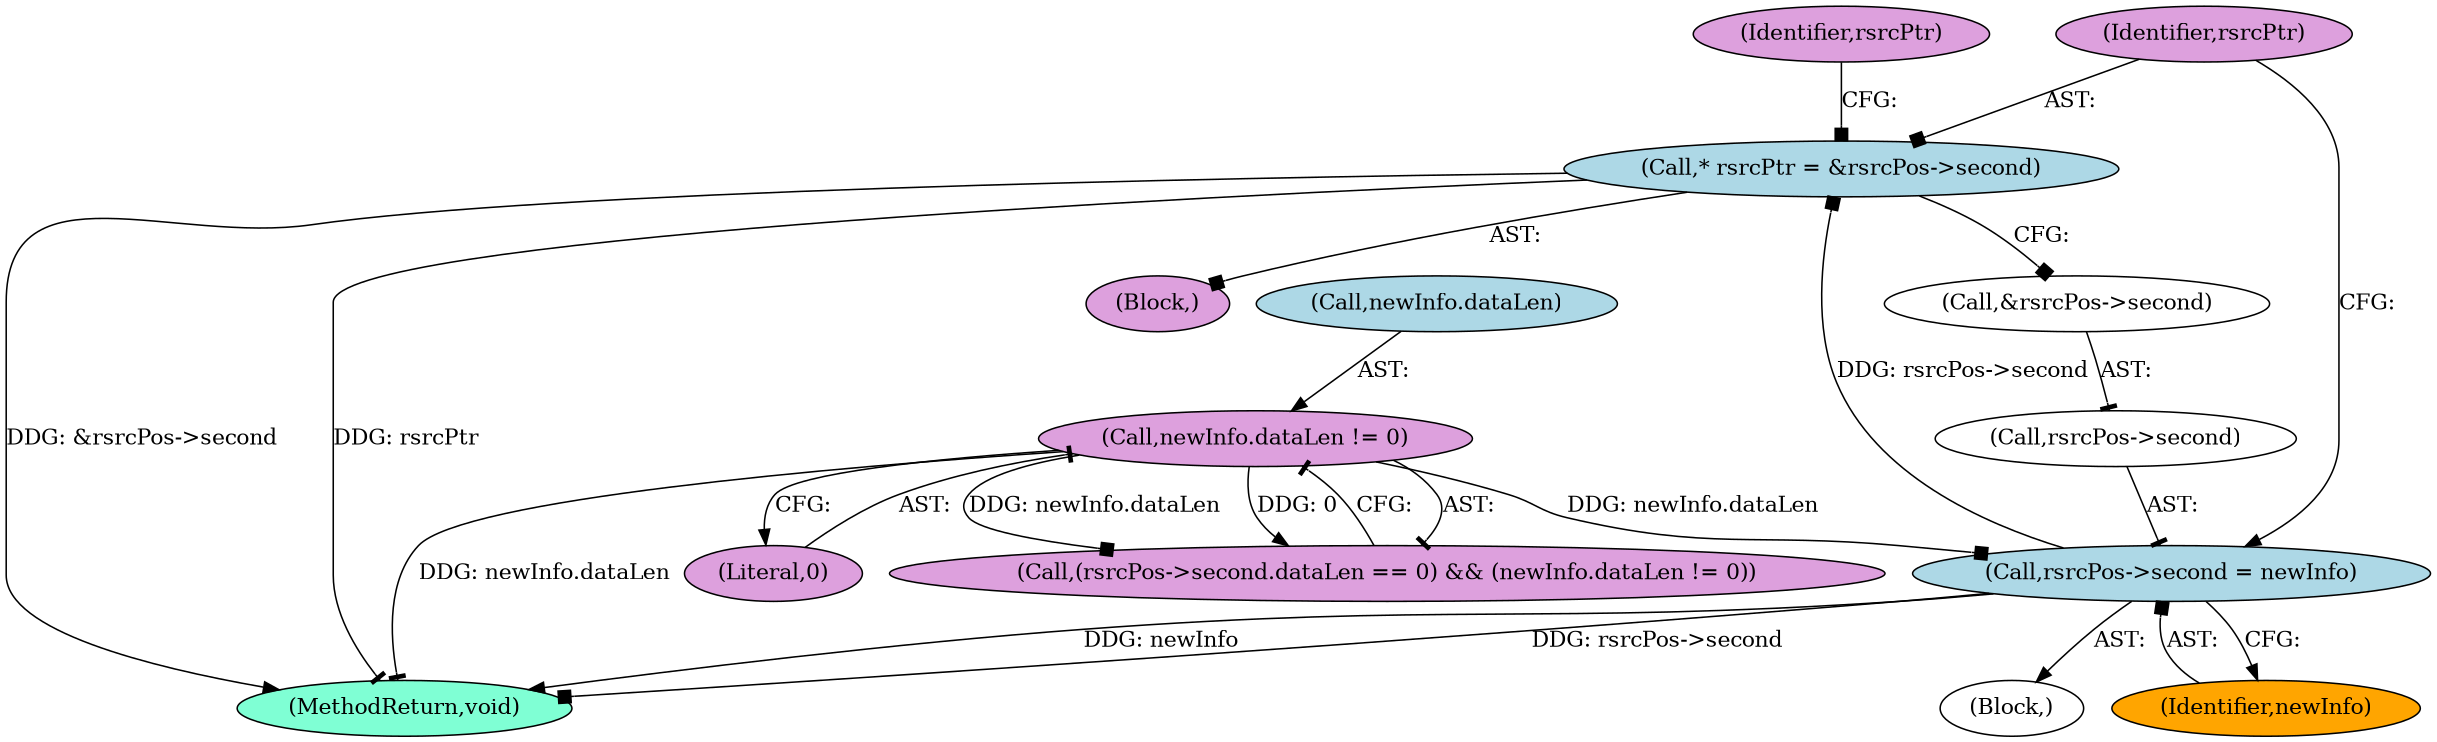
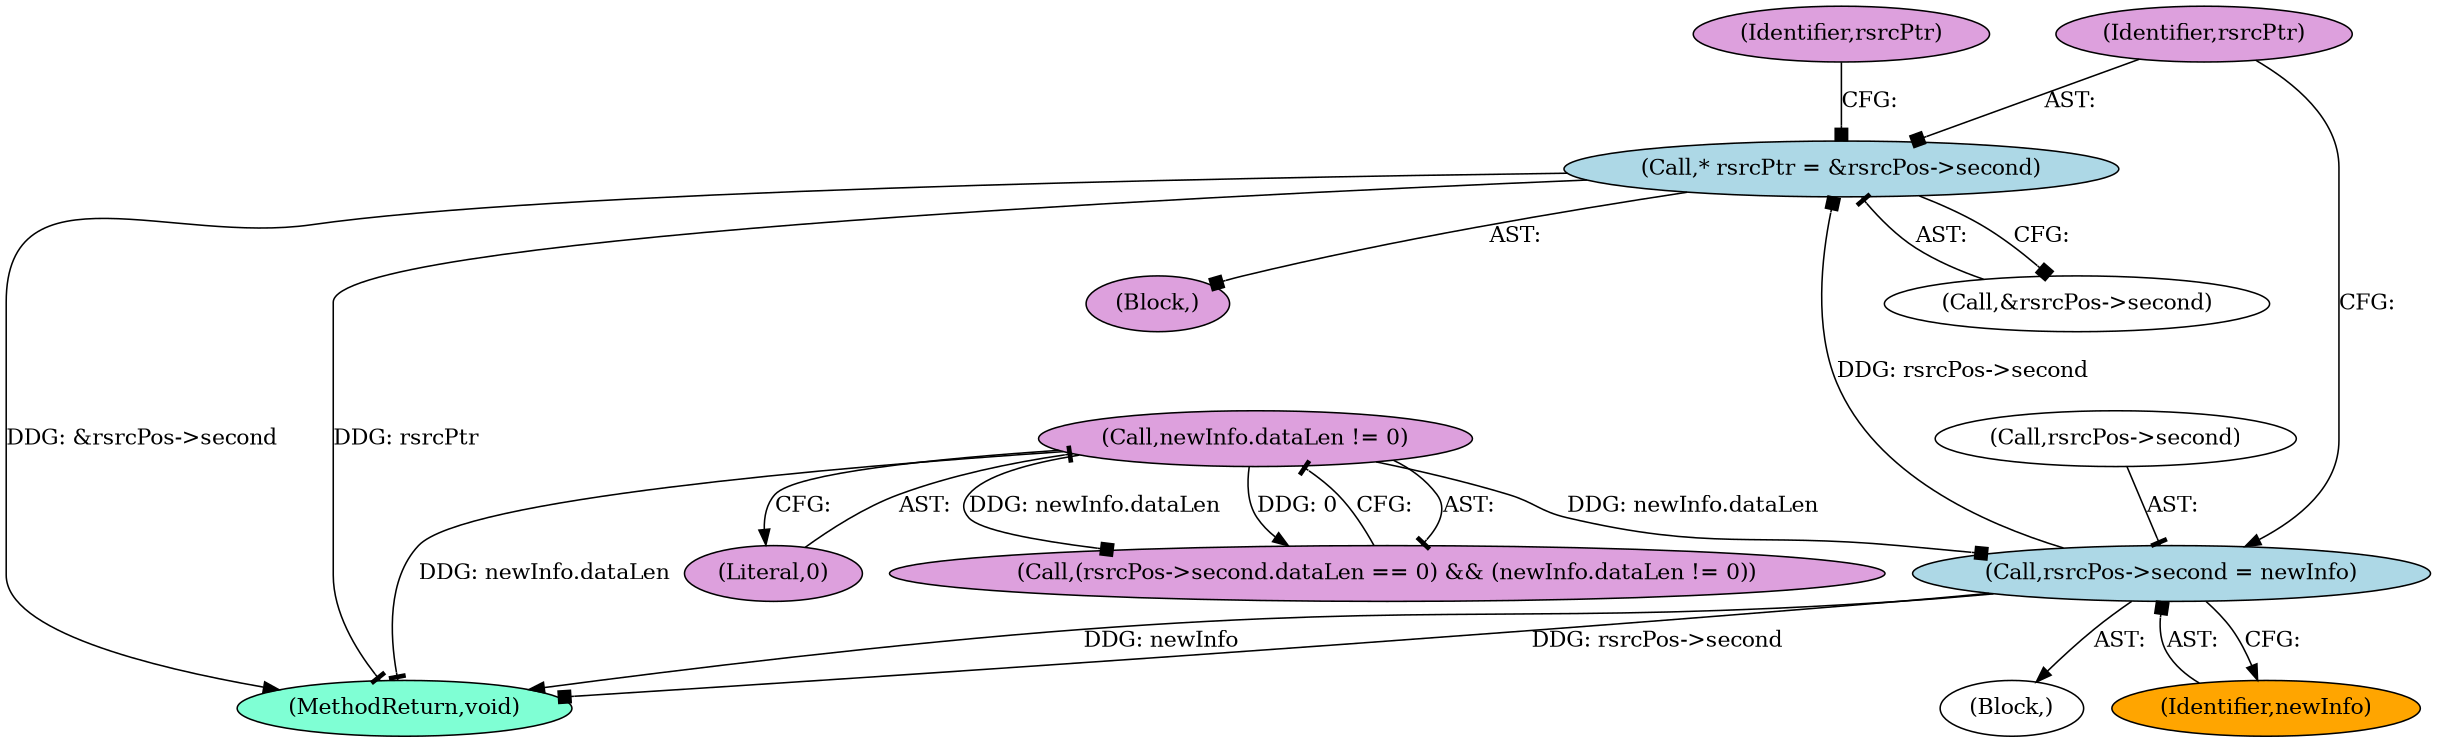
node "(Call,newInfo.dataLen)": removed
edge "(Call,&rsrcPos->second)" -> "(Call,rsrcPos->second)": now "(Call,&rsrcPos->second)" -> "(Call,* rsrcPtr = &rsrcPos->second)"
